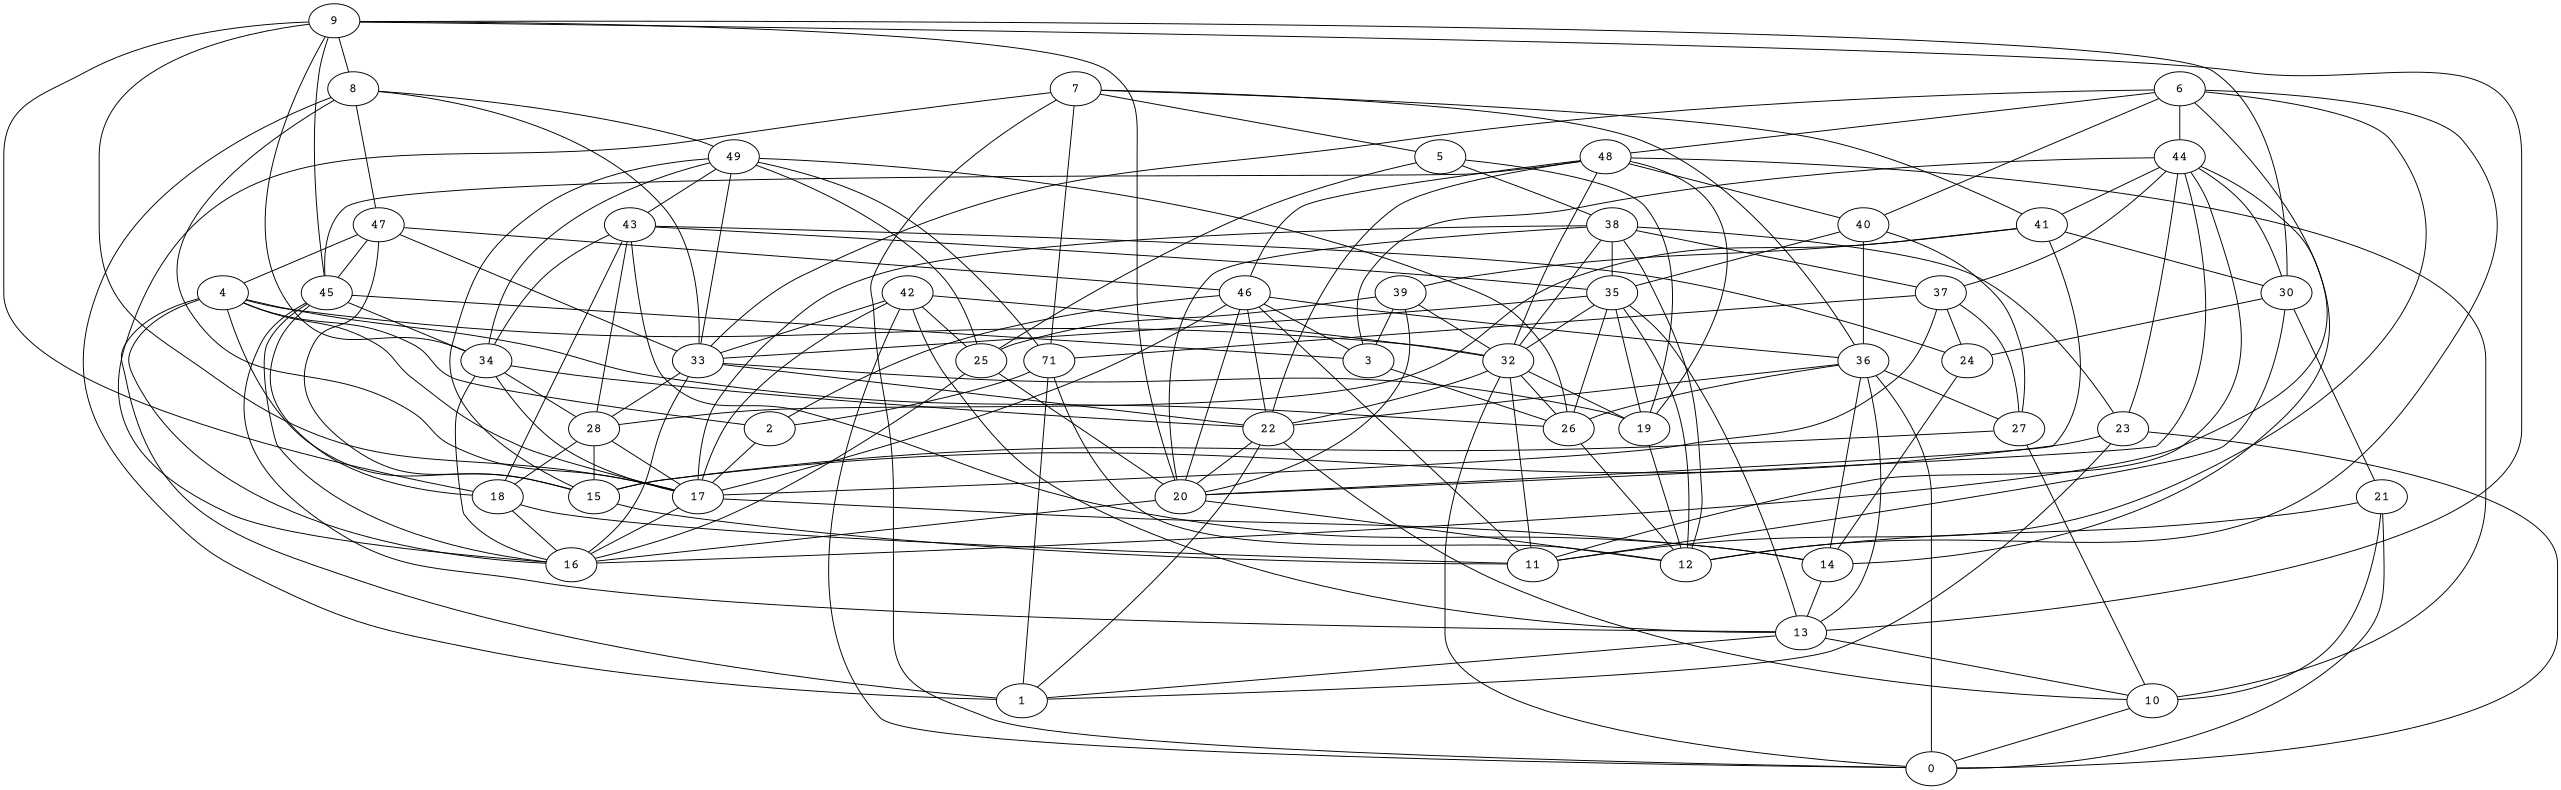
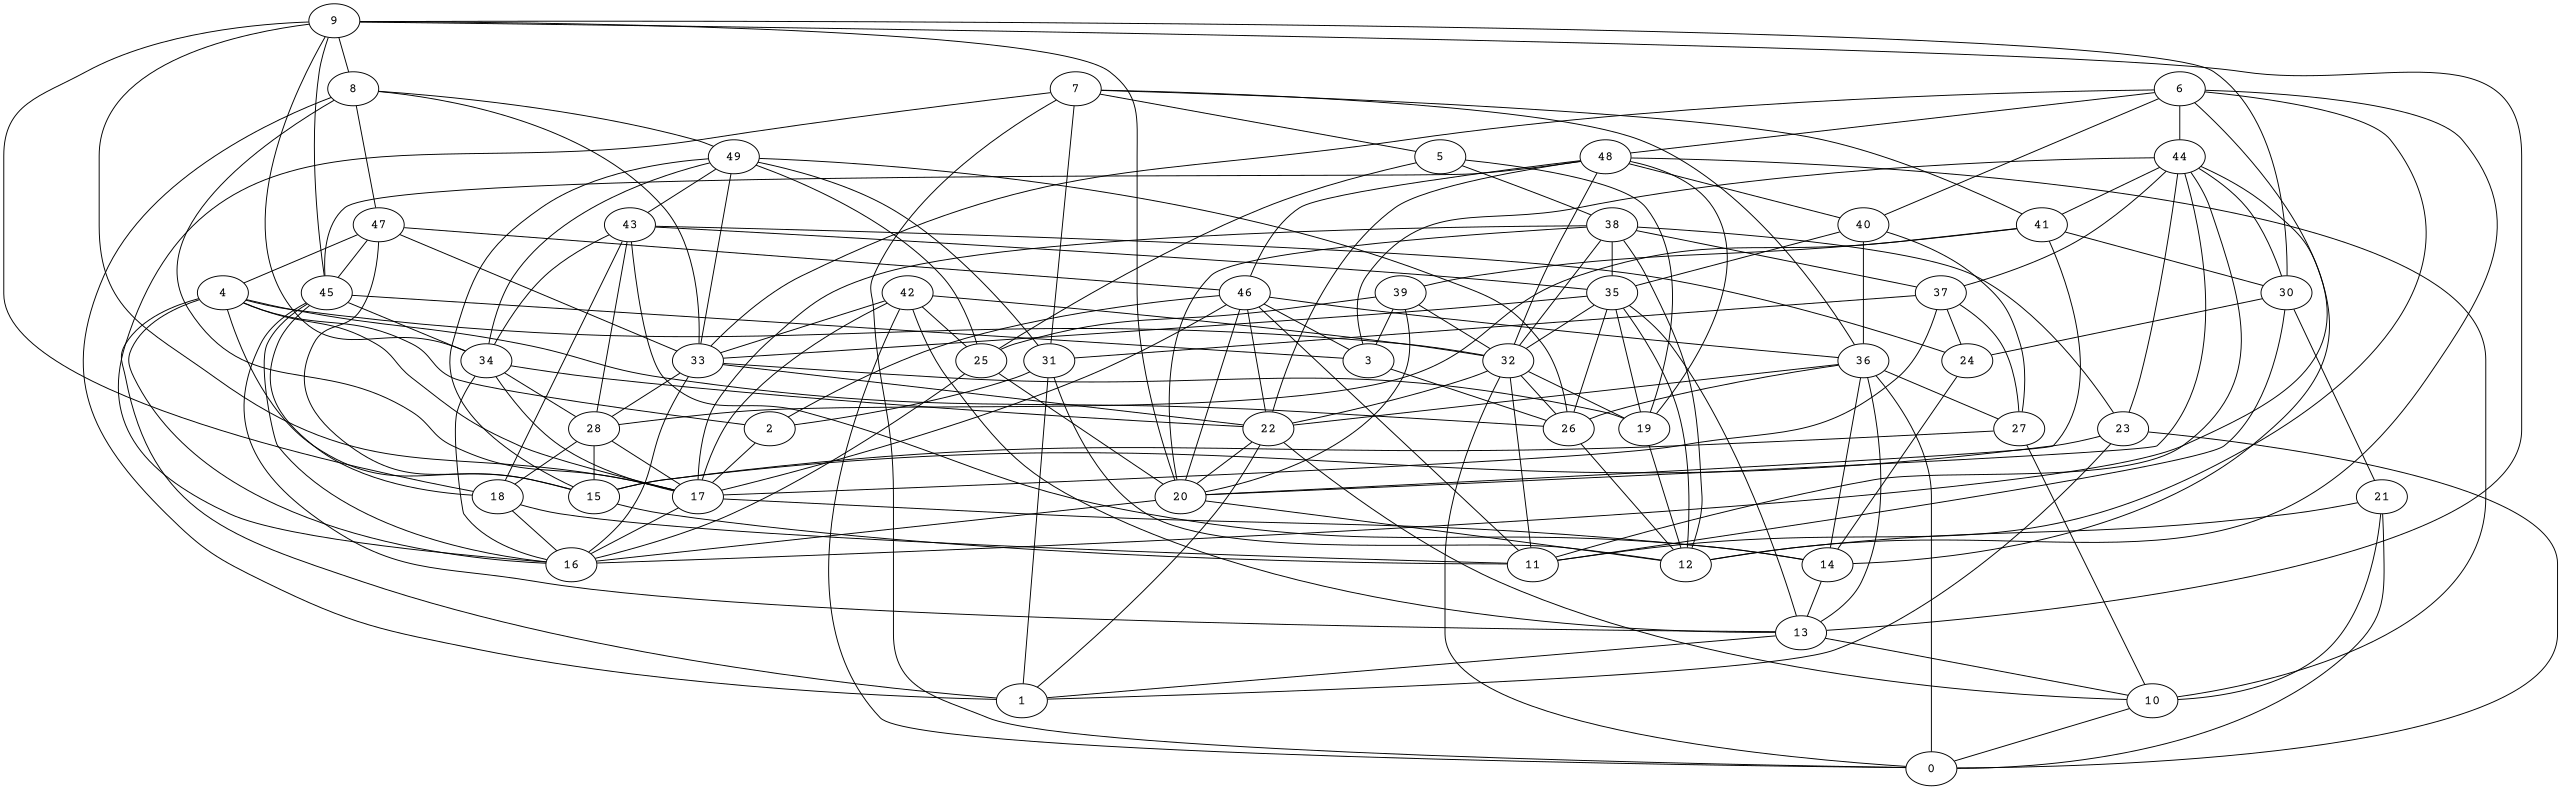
node "71": label "71" -> "31"
